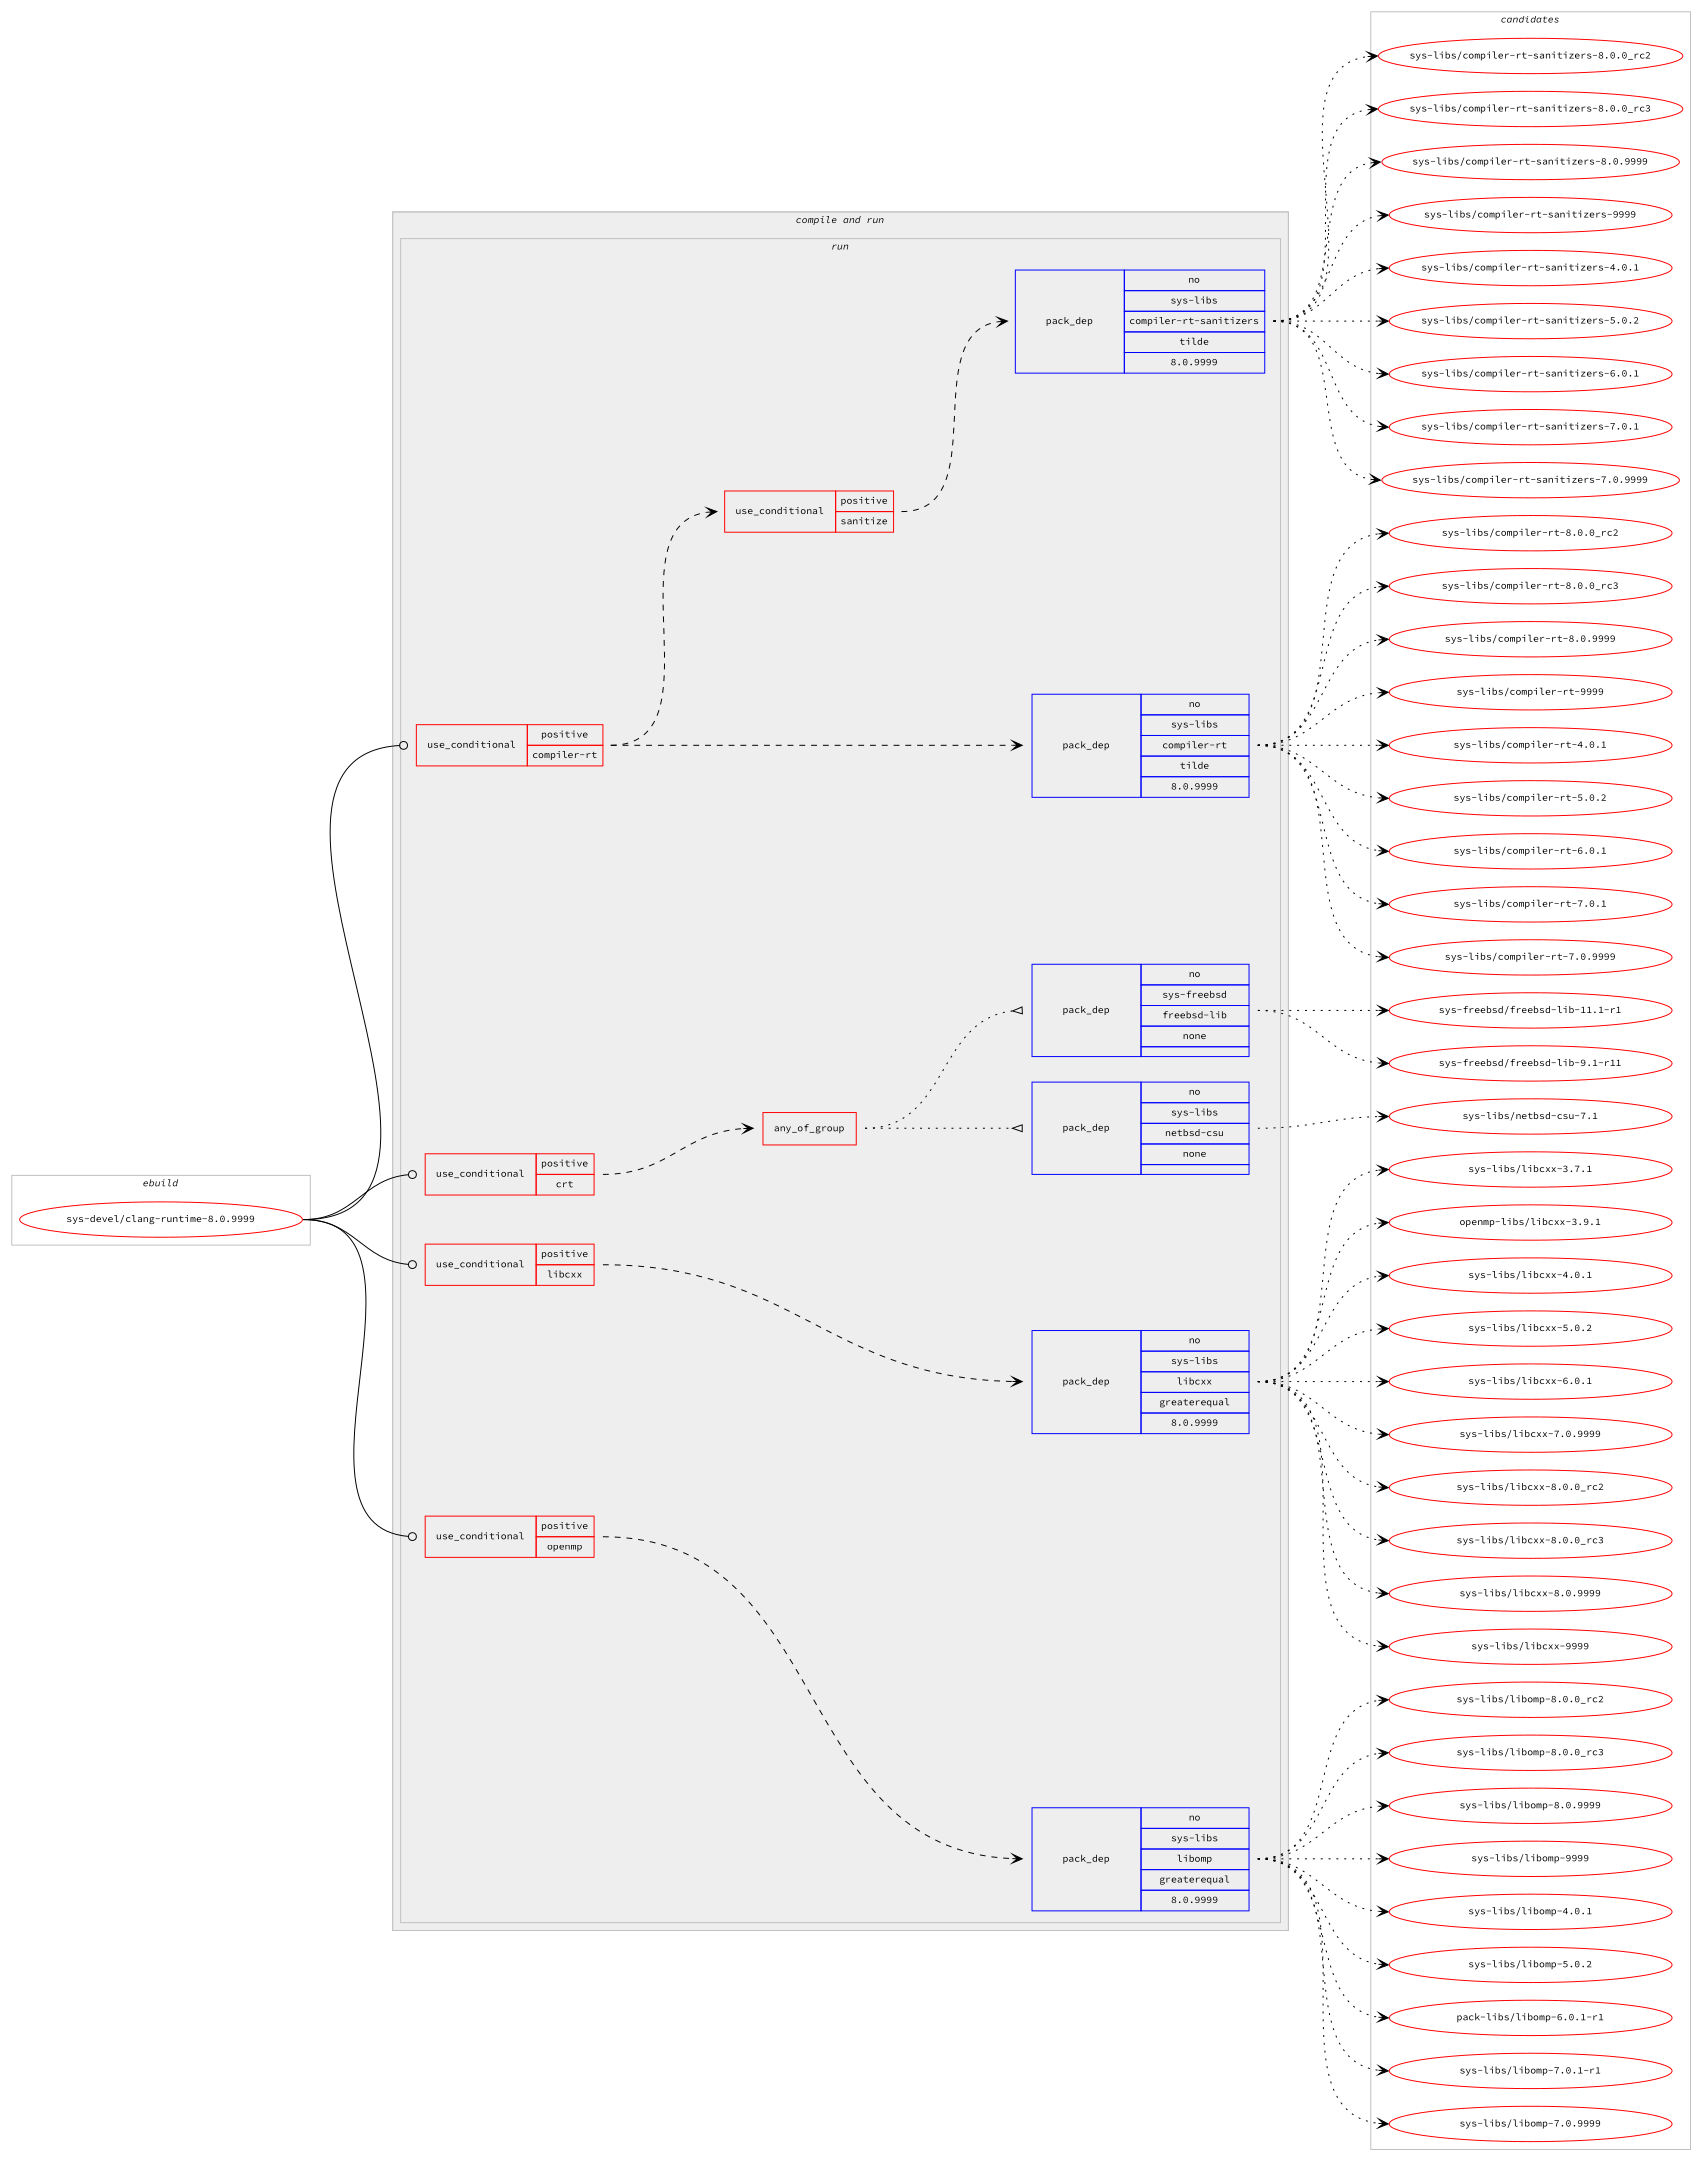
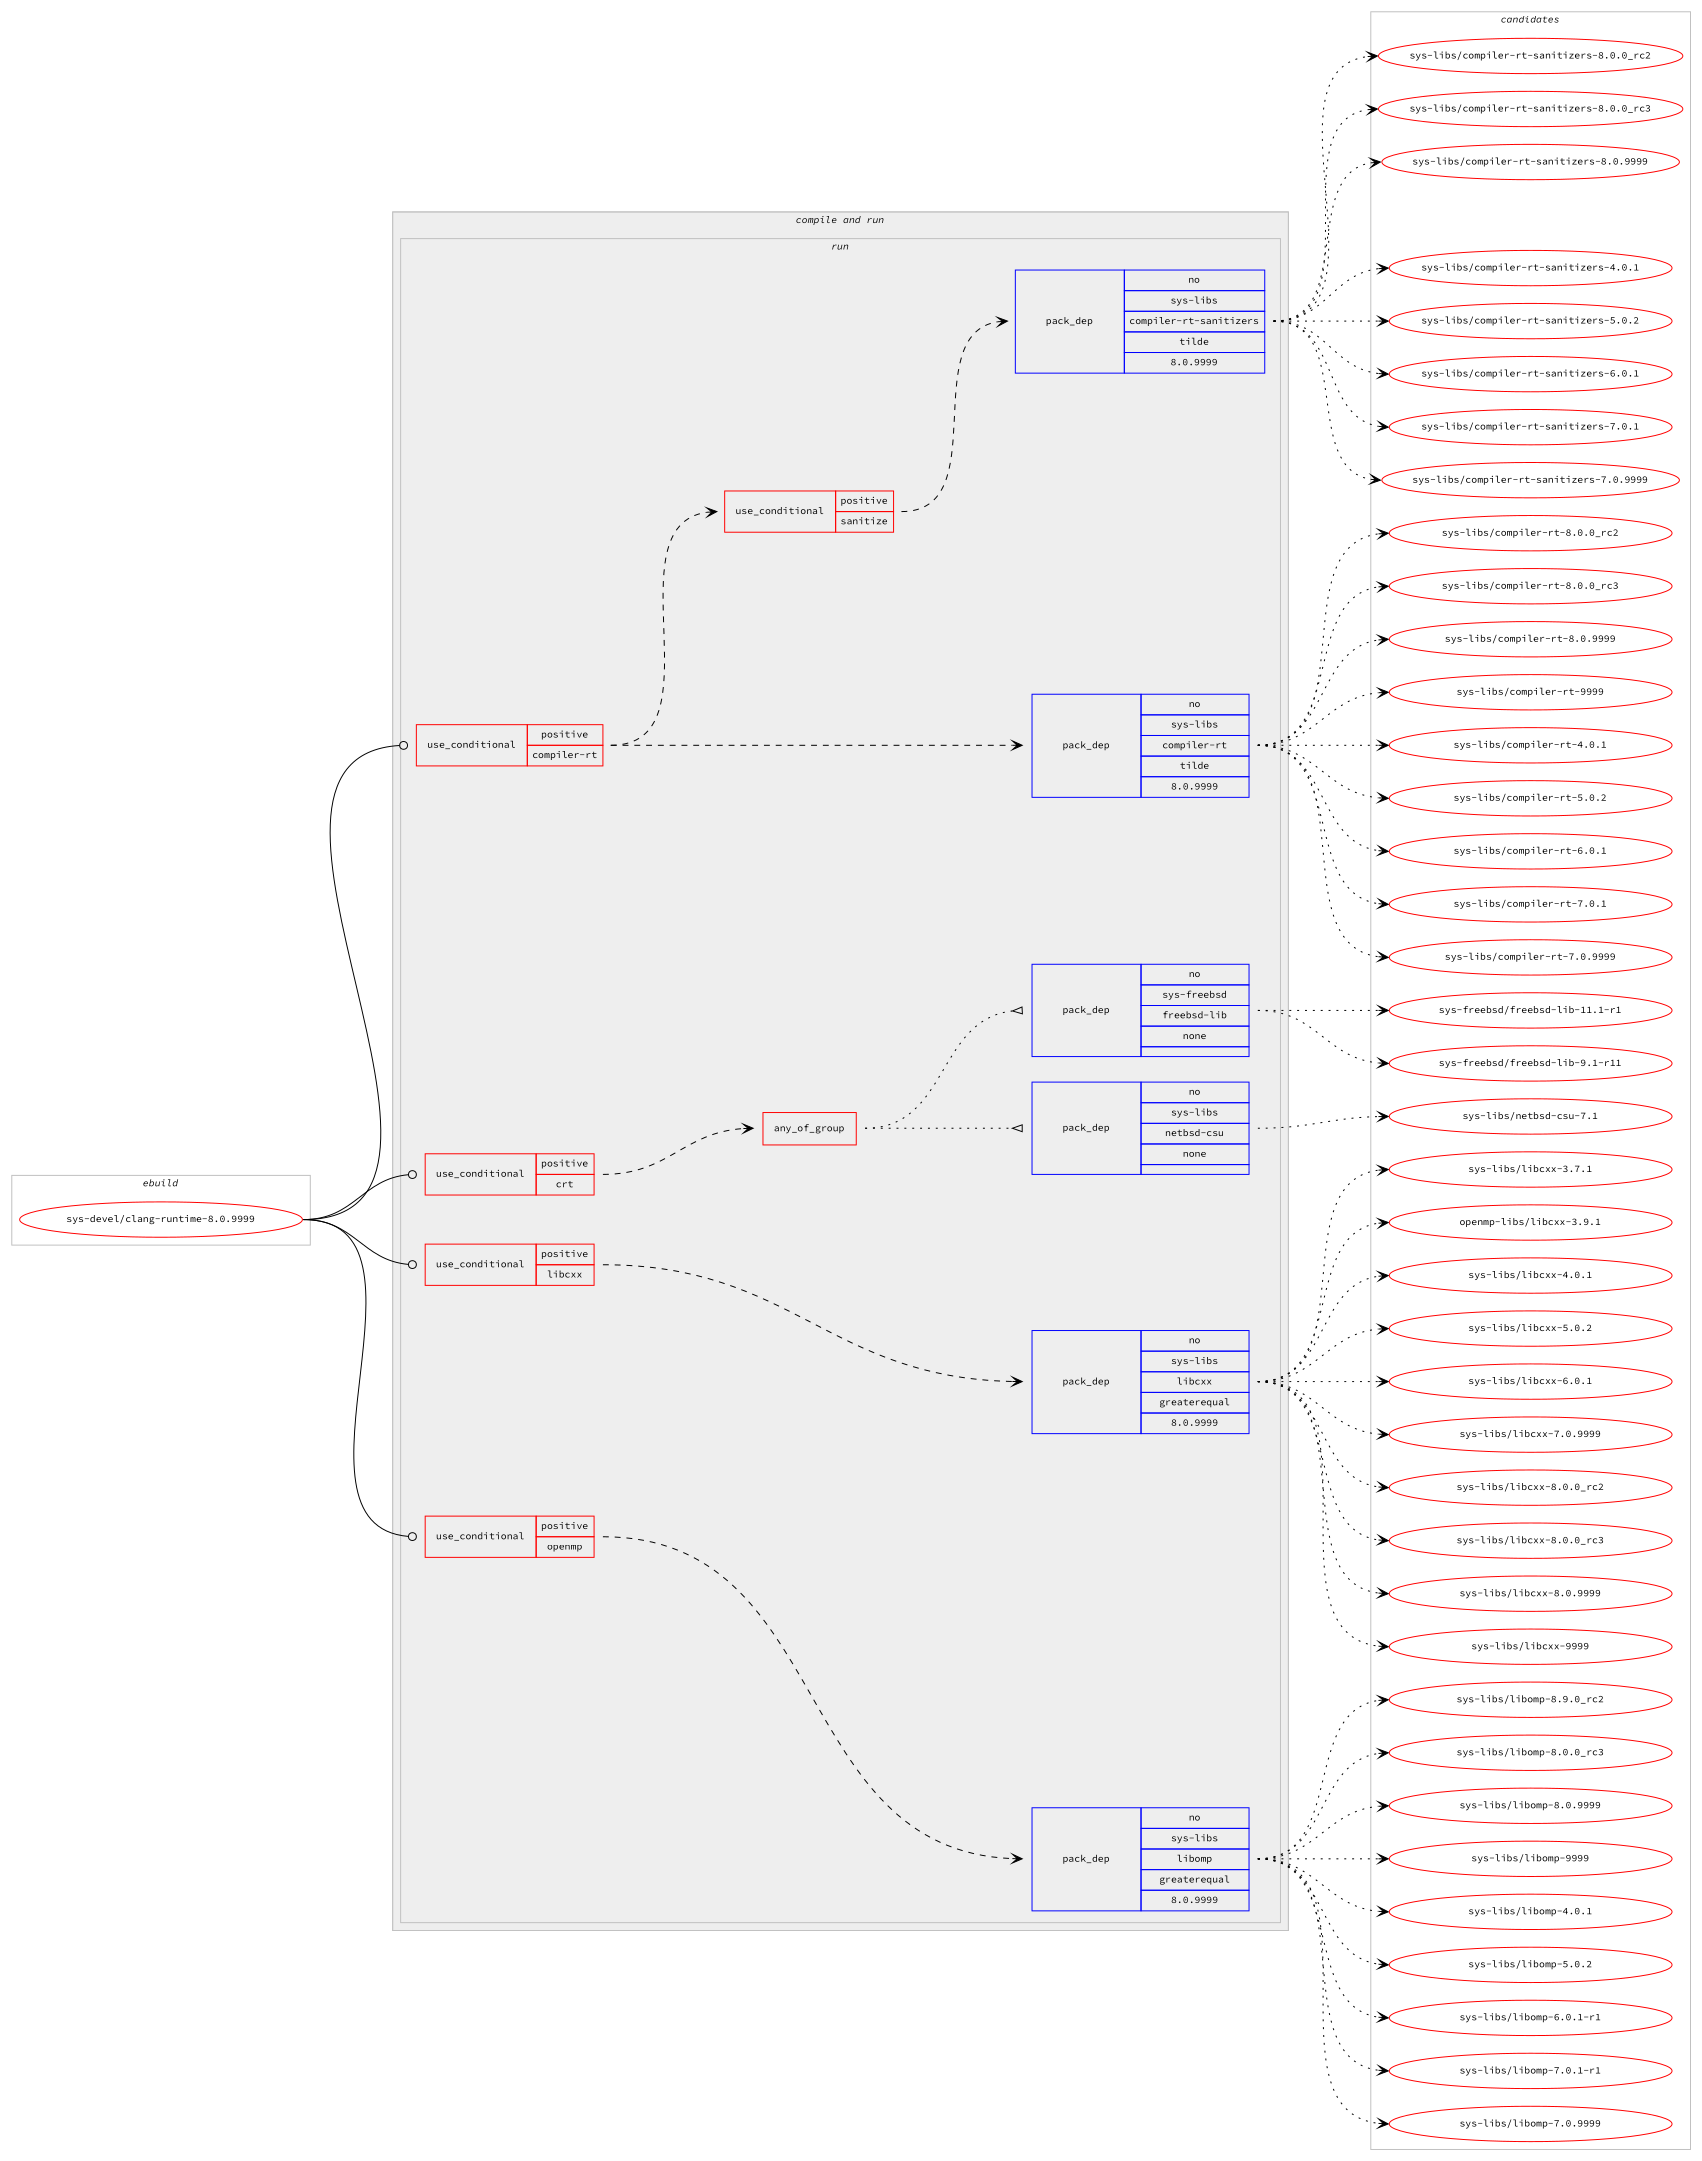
node "sys-libs/compiler-rt-sanitizers-9999": removed
node "sys-libs/libomp-8.0.0_rc2": label "sys-libs/libomp-8.0.0_rc2" -> "sys-libs/libomp-8.9.0_rc2"
node "pack-libs/libomp-6.0.1-r1": label "pack-libs/libomp-6.0.1-r1" -> "sys-libs/libomp-6.0.1-r1"
